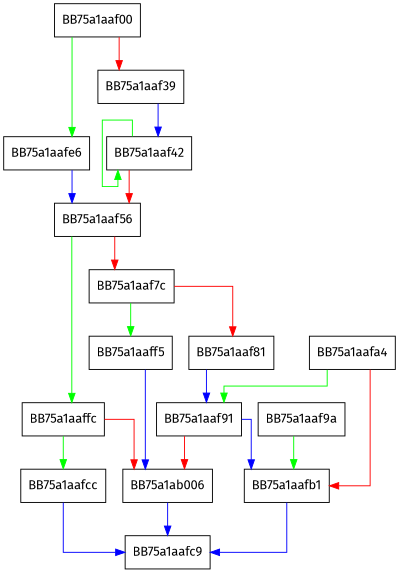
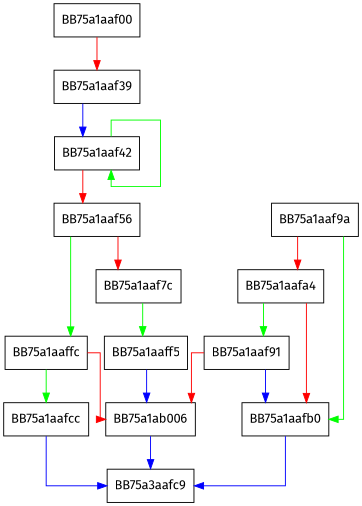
node "BB75a1aafe6": removed
edge "BB75a1aaf9a" -> "BB75a1aafa4": added
node "BB75a1aaf81": removed
node "BB75a1aafb1": label "BB75a1aafb1" -> "BB75a1aafb0"
node "BB75a1aafc9": label "BB75a1aafc9" -> "BB75a3aafc9"
